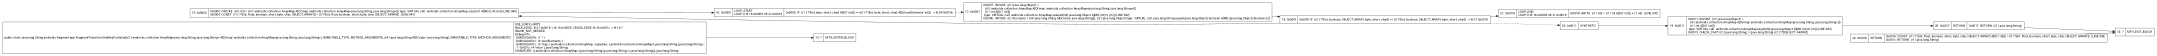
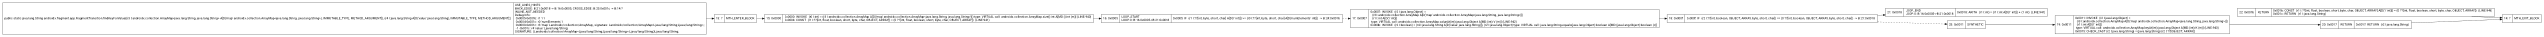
edge "18: 0x000f" -> "15: 0x0000": now "13: ?" -> "15: 0x0000"
